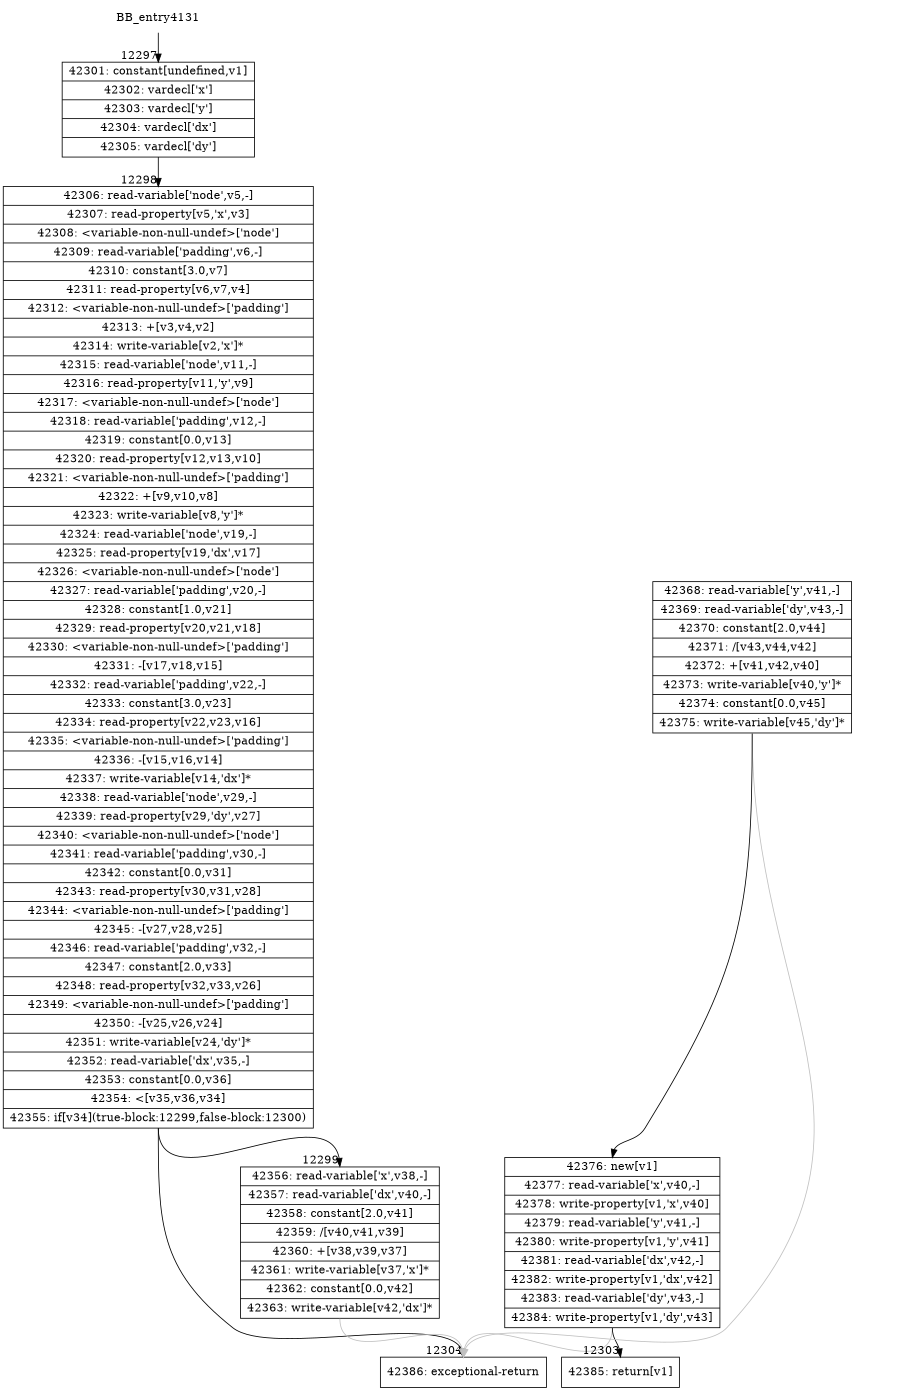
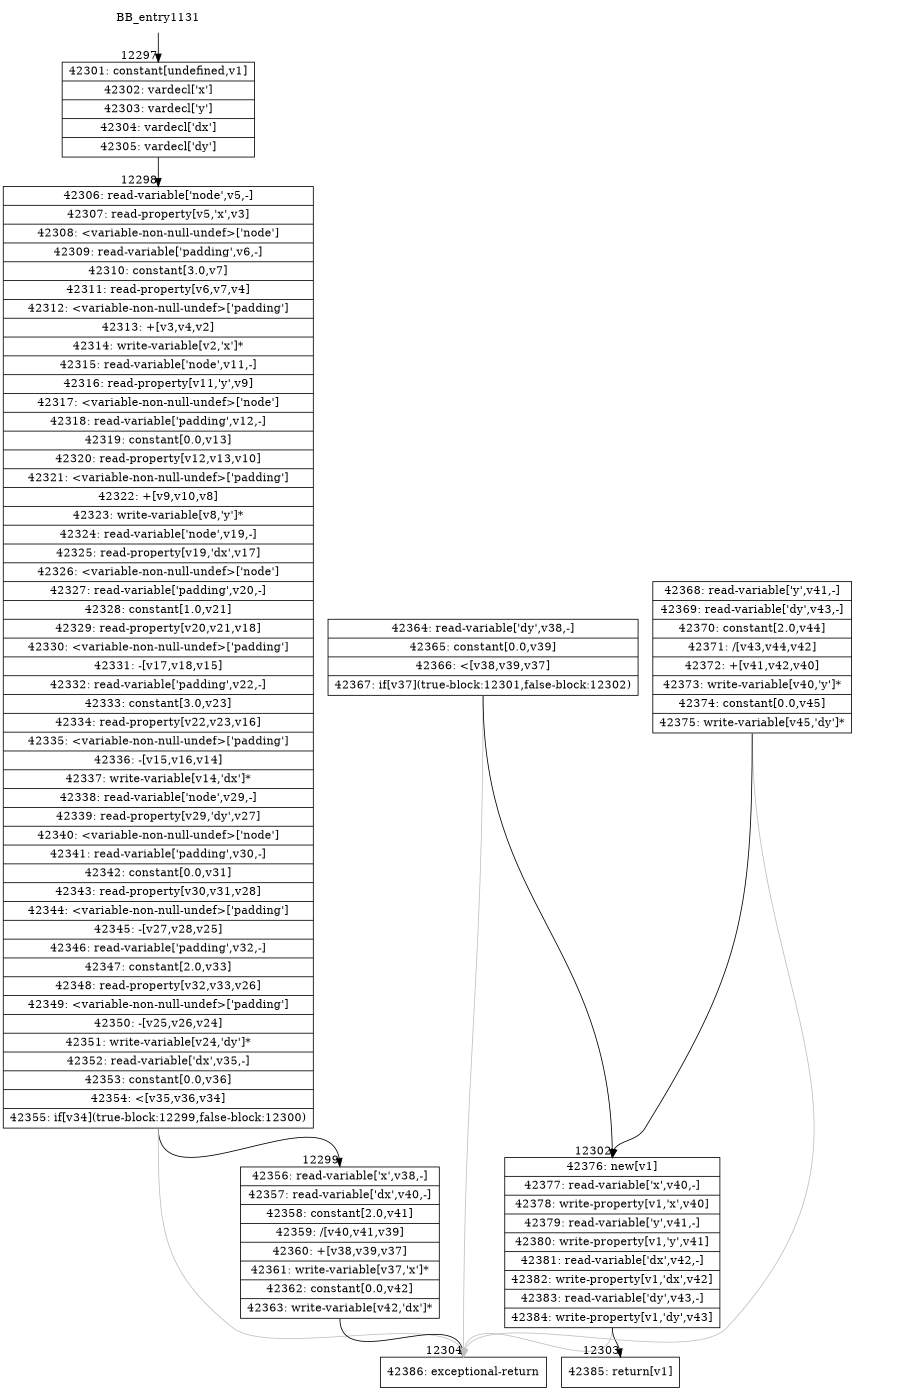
node "BB_entry4131": label "BB_entry4131" -> "BB_entry1131"
node "42364: read-variable['dy',v38,-]": added
edge "42306: read-variable['node',v5,-]" -> "42386: exceptional-return": color black -> gray
edge "42356: read-variable['x',v38,-]" -> "42386: exceptional-return": color gray -> black
